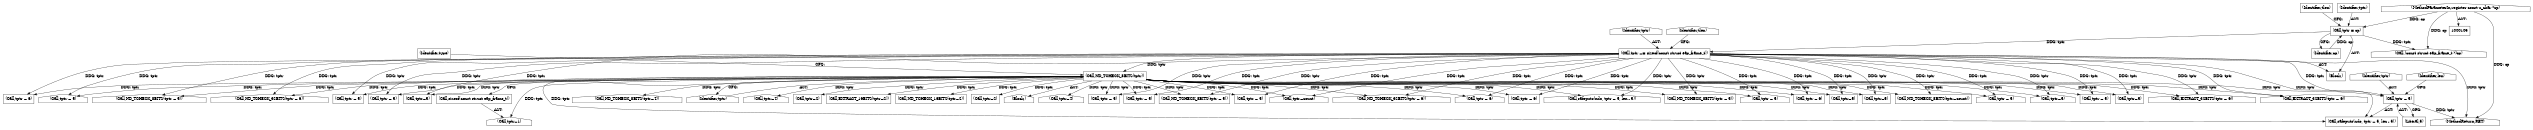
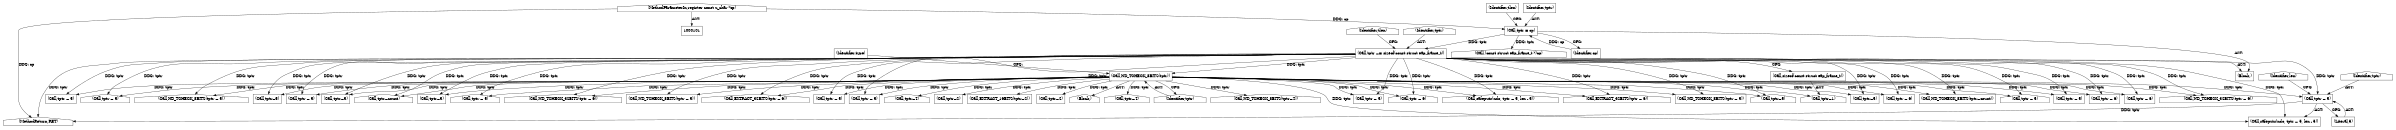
edge "(MethodParameterIn,register const u_char *cp)" -> "(Call,(const struct eap_frame_t *)cp)": removed, label "DDG: cp"
node "1000105": label "1000105" -> "1000101"
edge "(Call,ND_TCHECK_8BITS(tptr))" -> "(Call,sizeof(const struct eap_frame_t))": now "(Call,tptr += sizeof(const struct eap_frame_t))" -> "(Call,sizeof(const struct eap_frame_t))"
node "(Call,ND_TCHECK_16BITS(tptr+2))": removed
